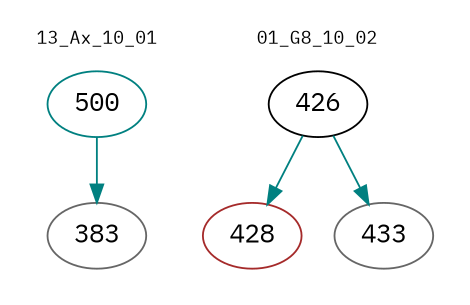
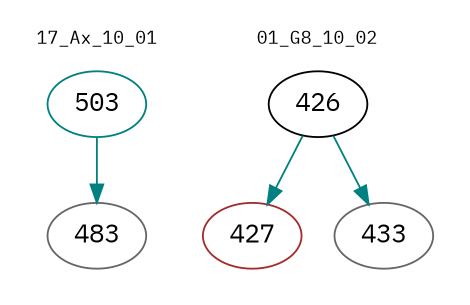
cluster "13_Ax_10_01": label "13_Ax_10_01" -> "17_Ax_10_01"
node "500": label "500" -> "503"
node "383": label "383" -> "483"
node "428": label "428" -> "427"
